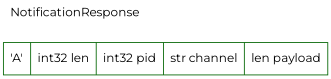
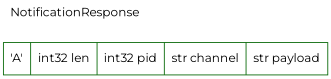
node "'A'": text "len payload" -> "str payload"
